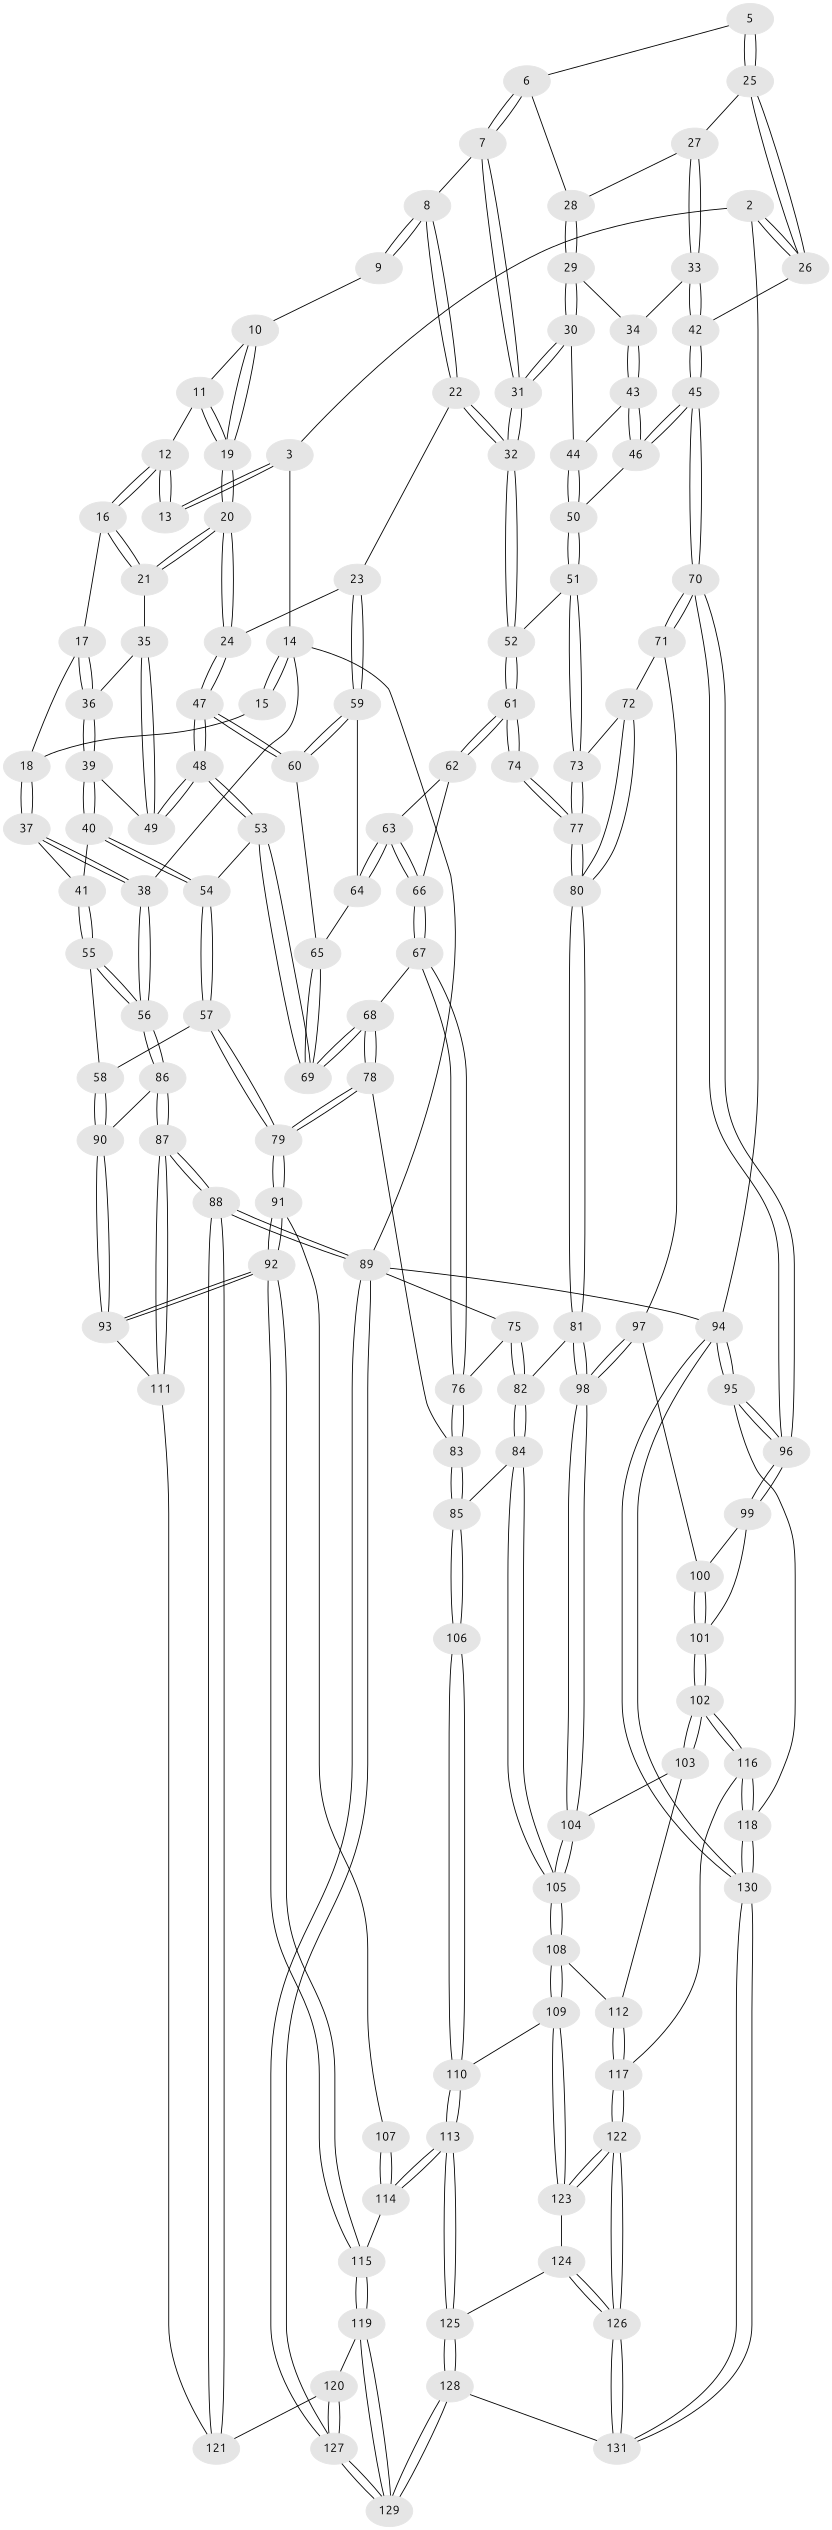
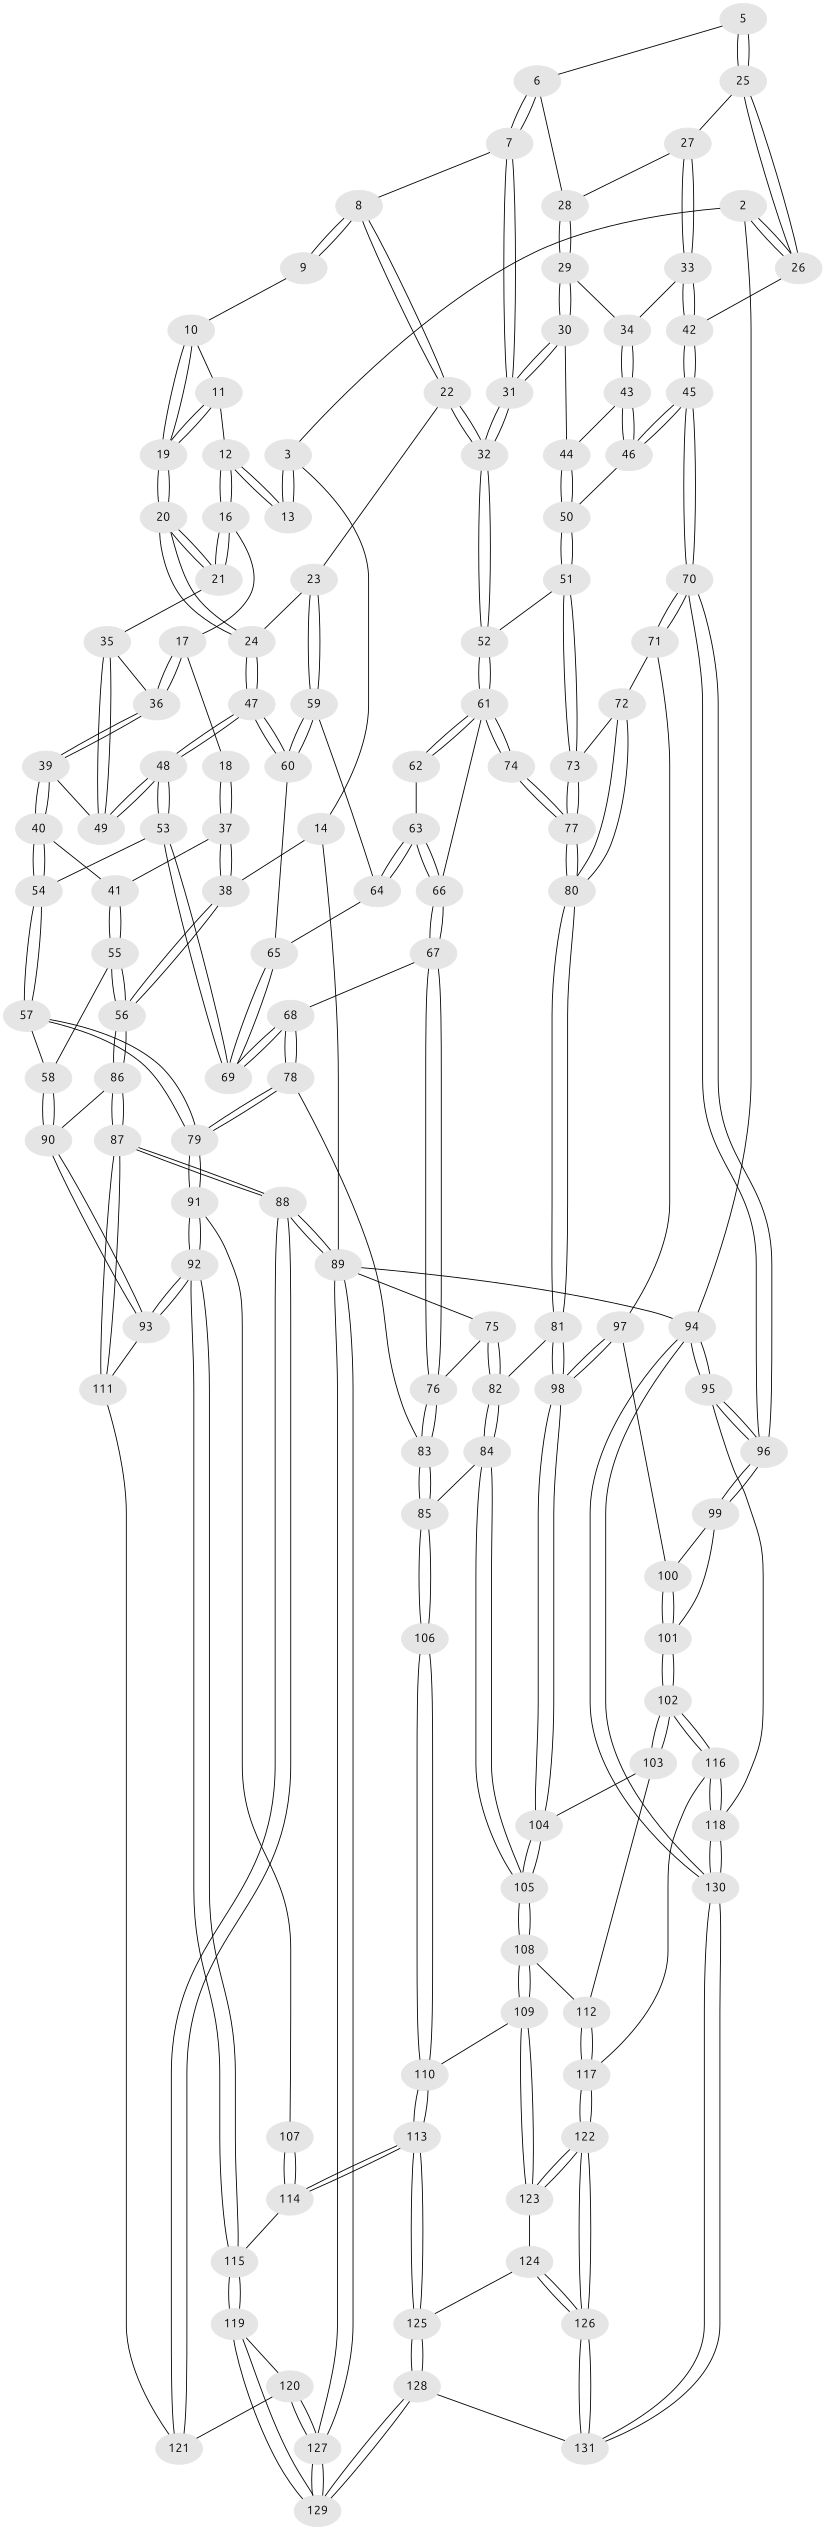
node "15": removed
edge "62" -- "66": now "61" -- "66"
